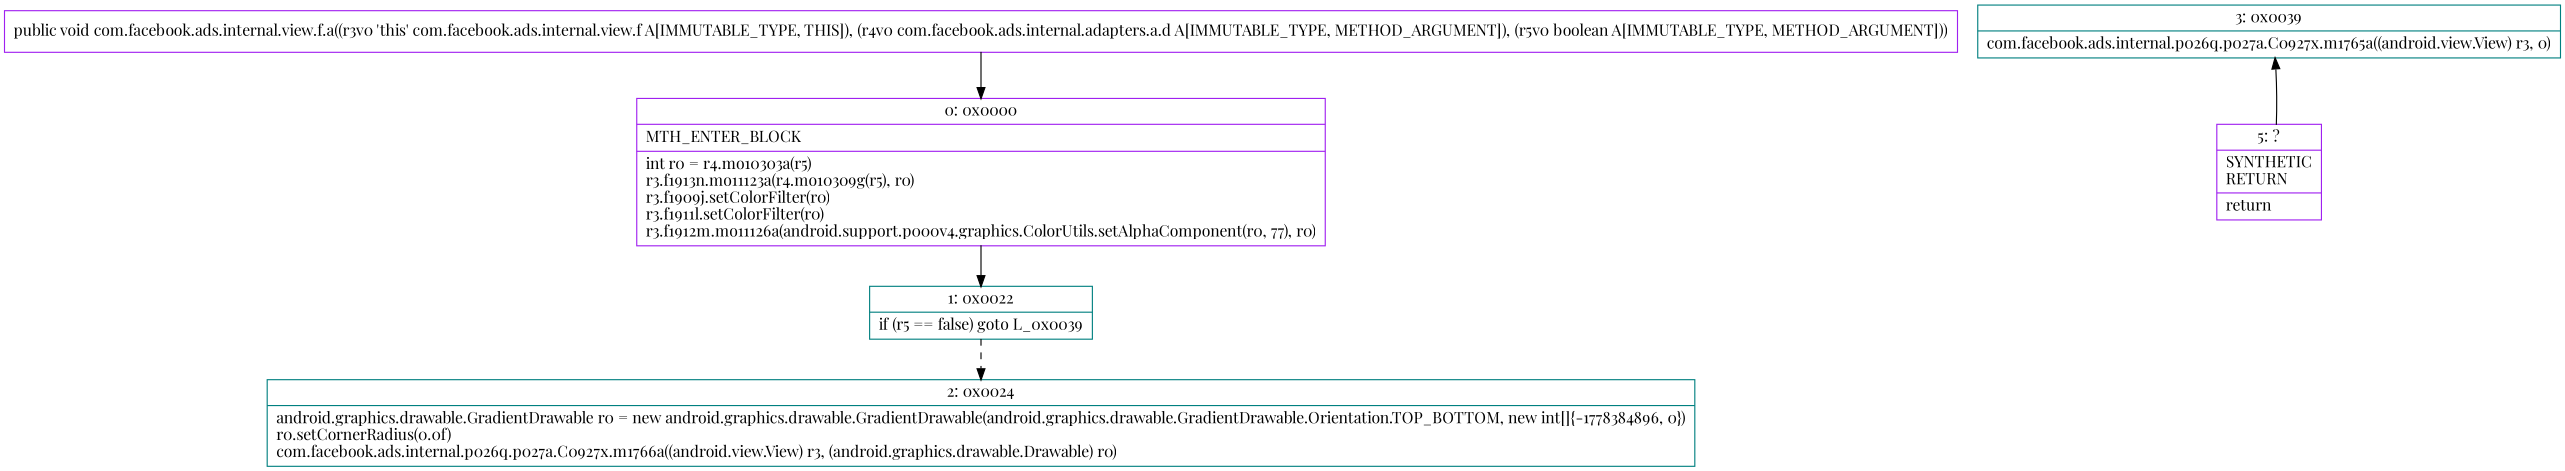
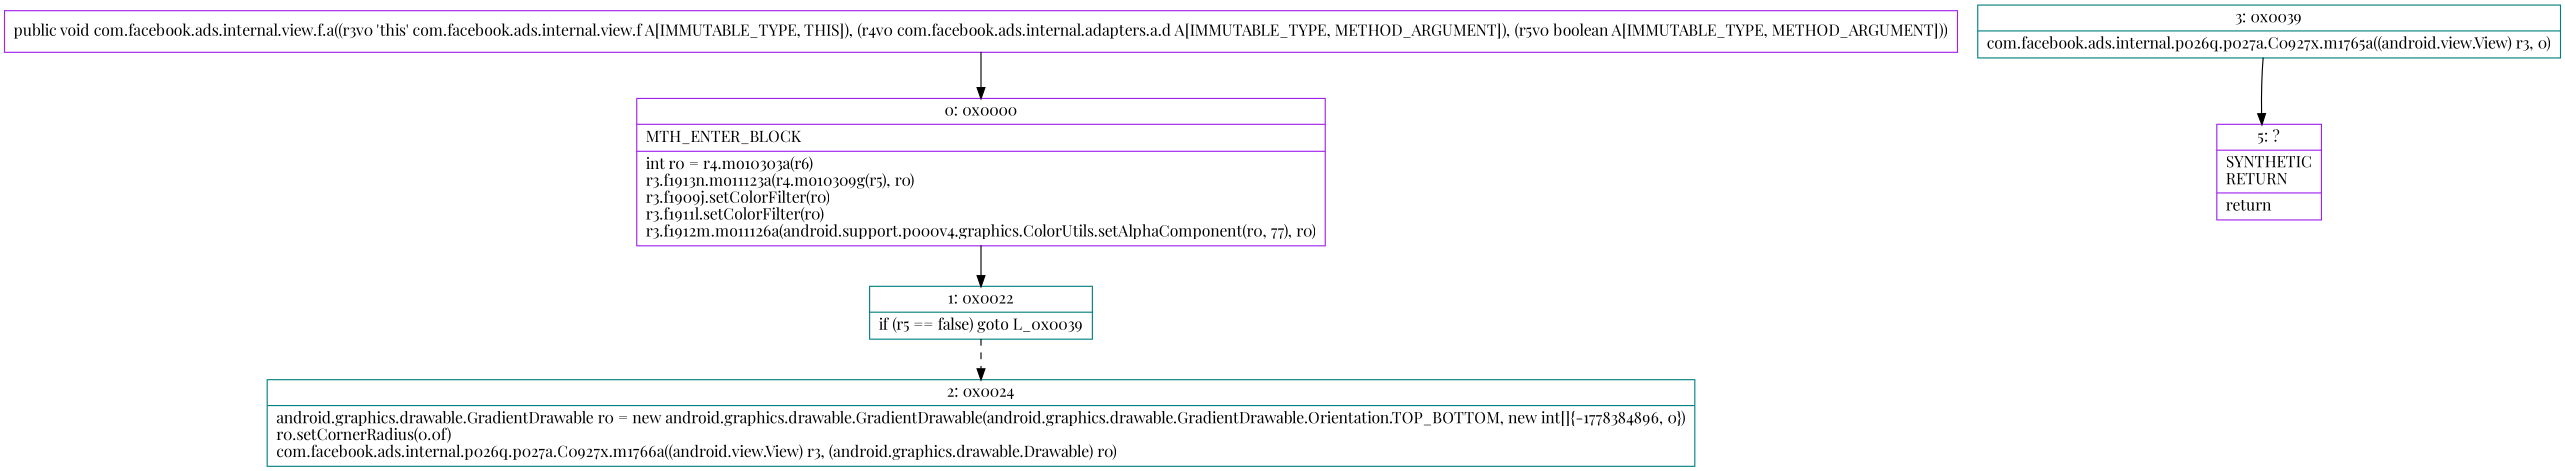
edge "5: ?" -> "3: 0x0039": reversed
node "0: 0x0000": text "int r0 = r4.mo10303a(r5)" -> "int r0 = r4.mo10303a(r6)"
